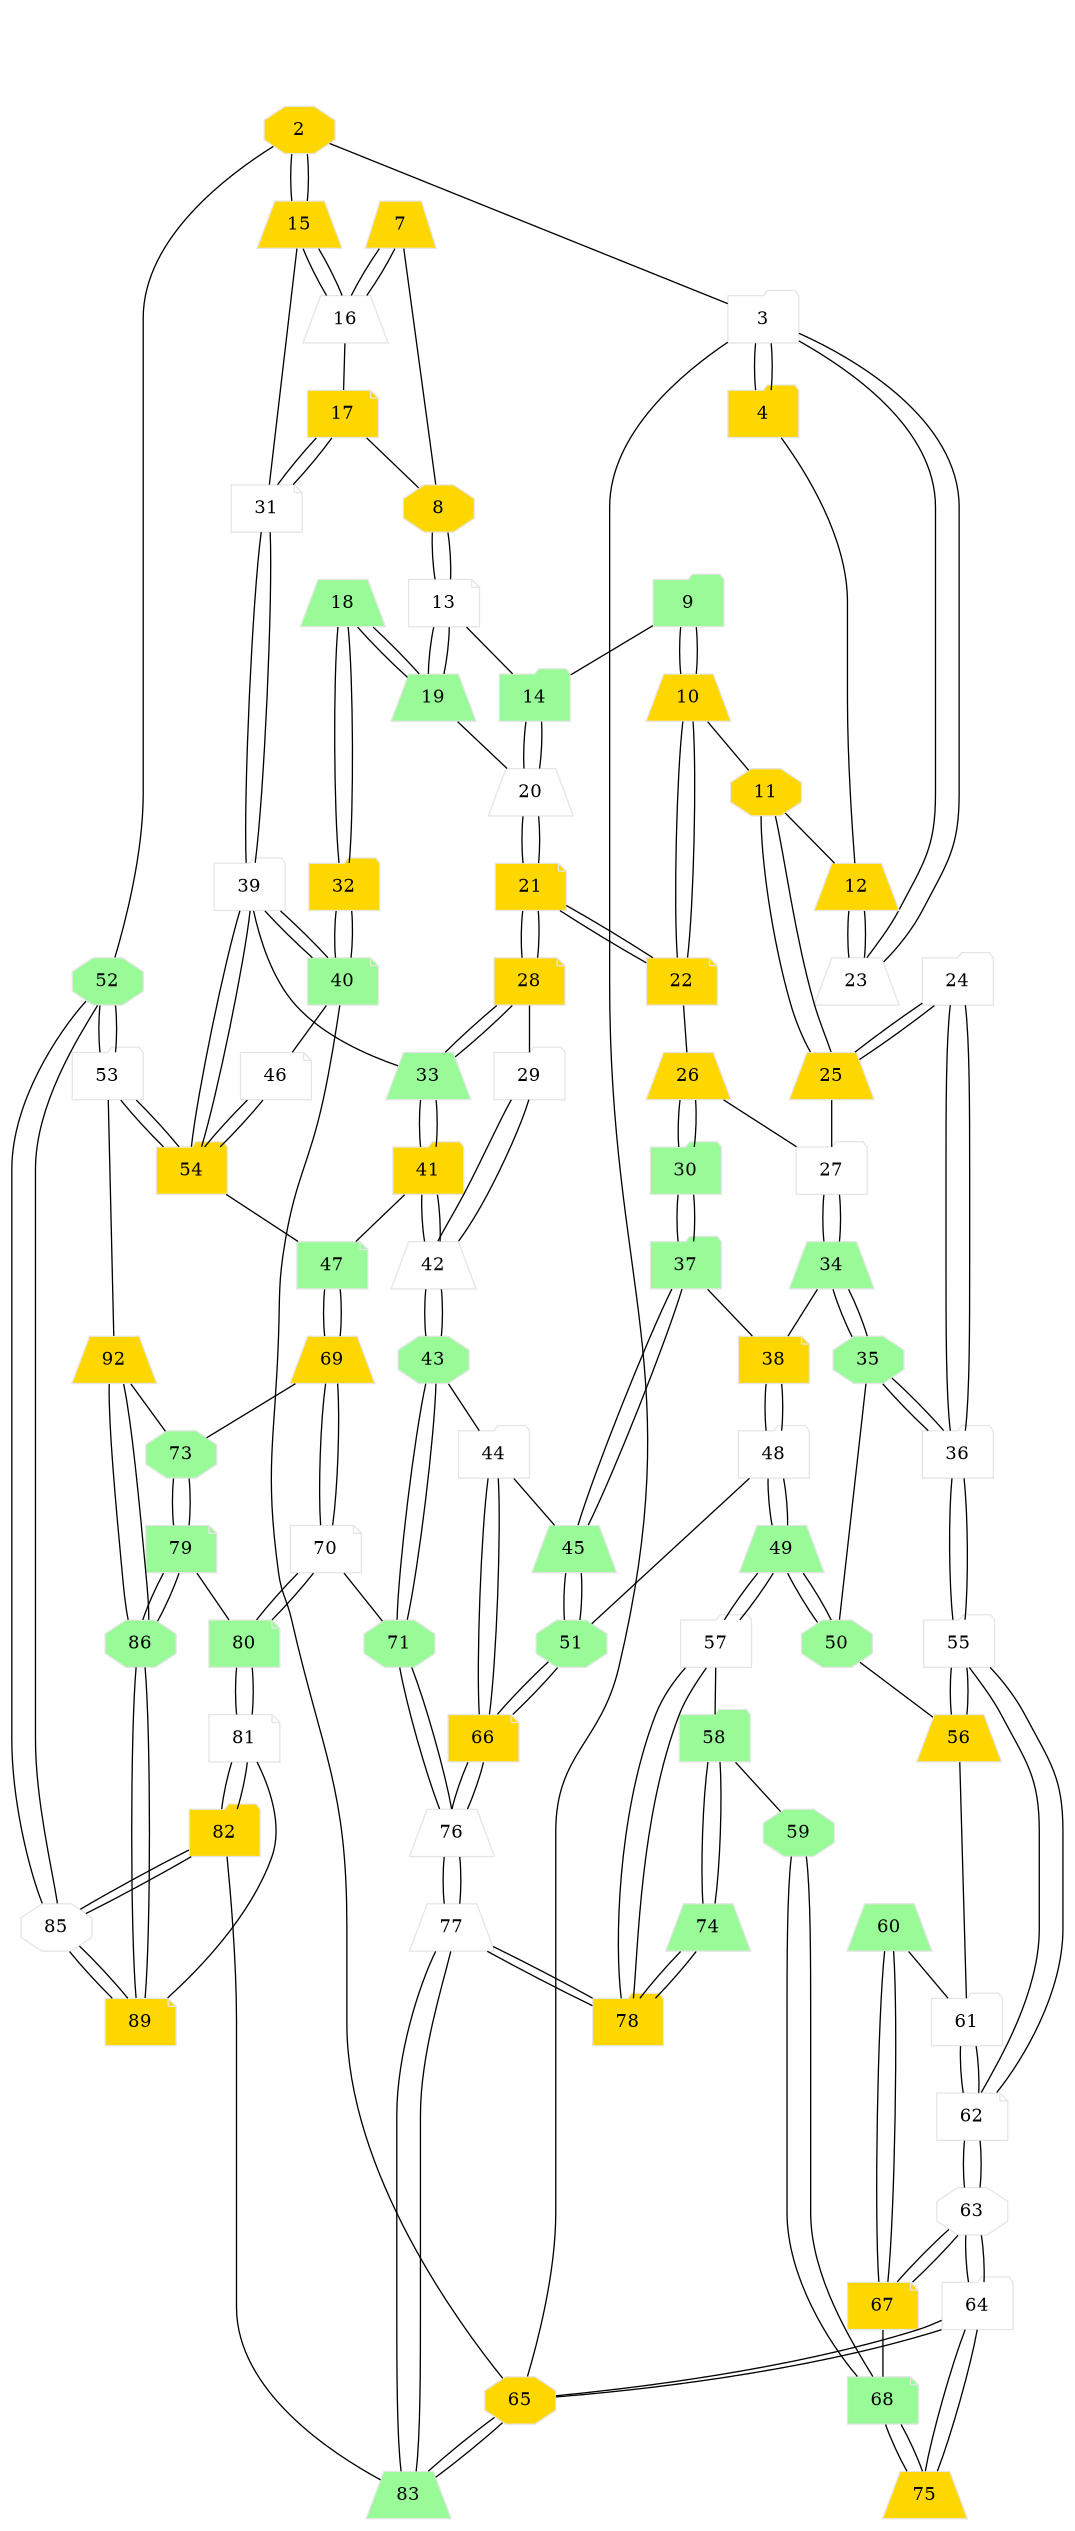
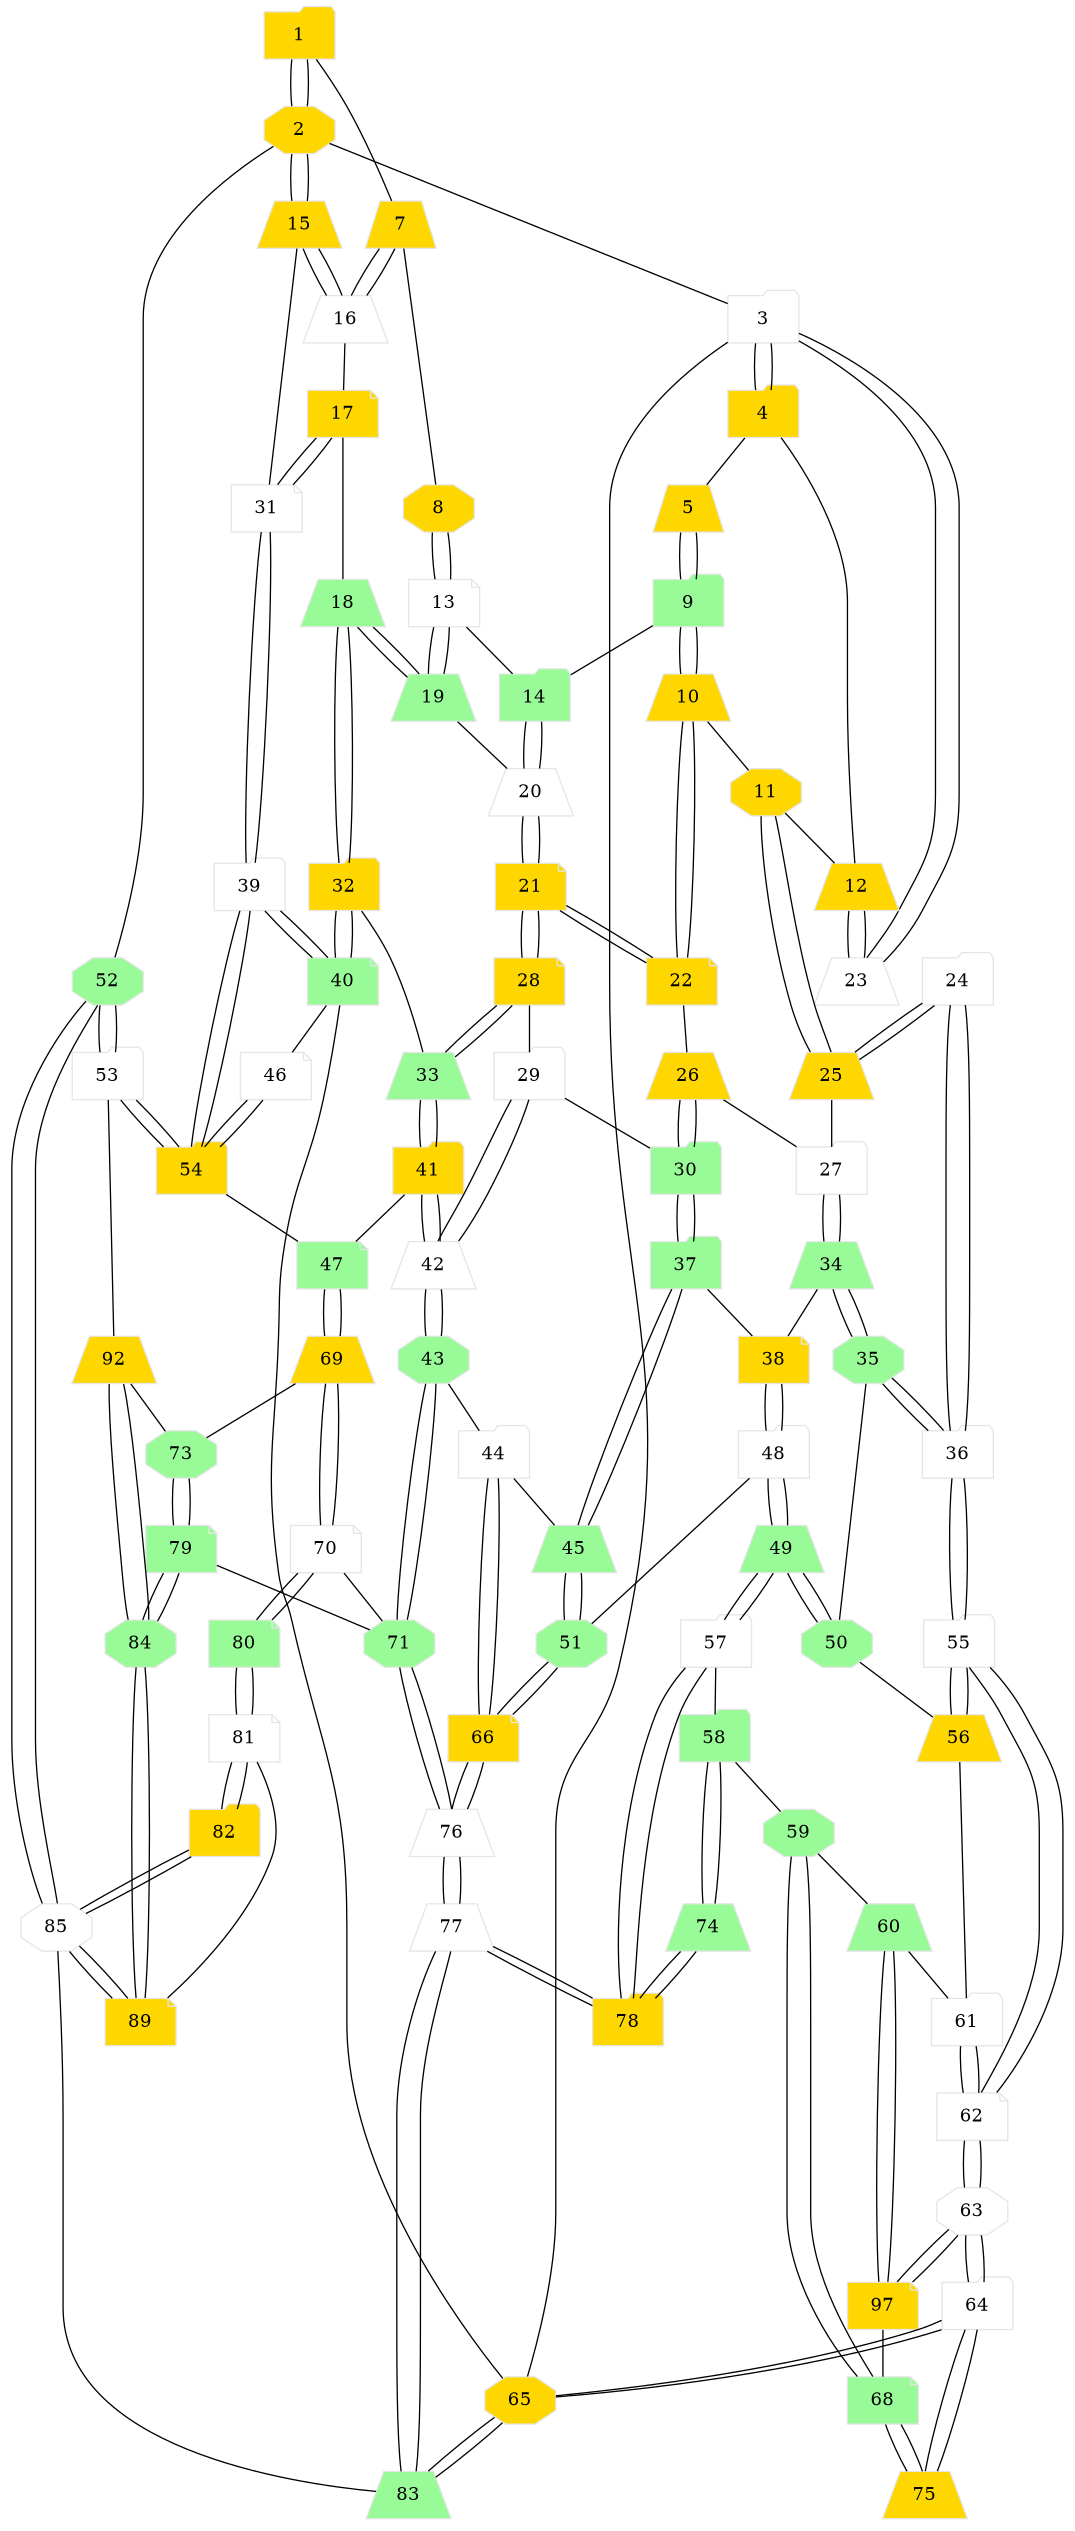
node "1": added
edge "17" -- "8": now "17" -- "18"
node "5": added
edge "39" -- "33": now "32" -- "33"
edge "29" -- "30": added
edge "79" -- "80": now "79" -- "71"
node "86": label "86" -> "84"
edge "59" -- "60": added
edge "82" -- "83": now "85" -- "83"
node "67": label "67" -> "97"
